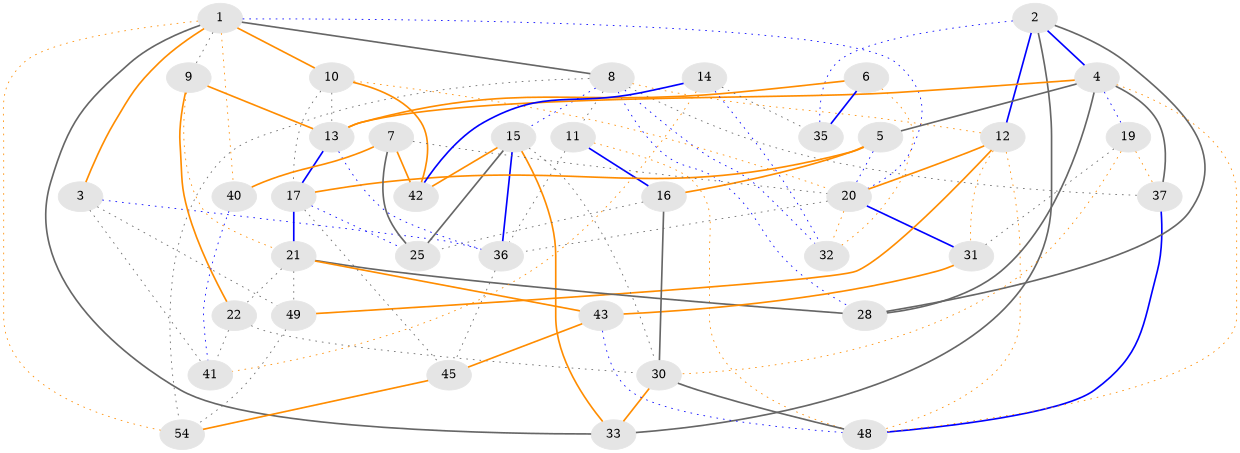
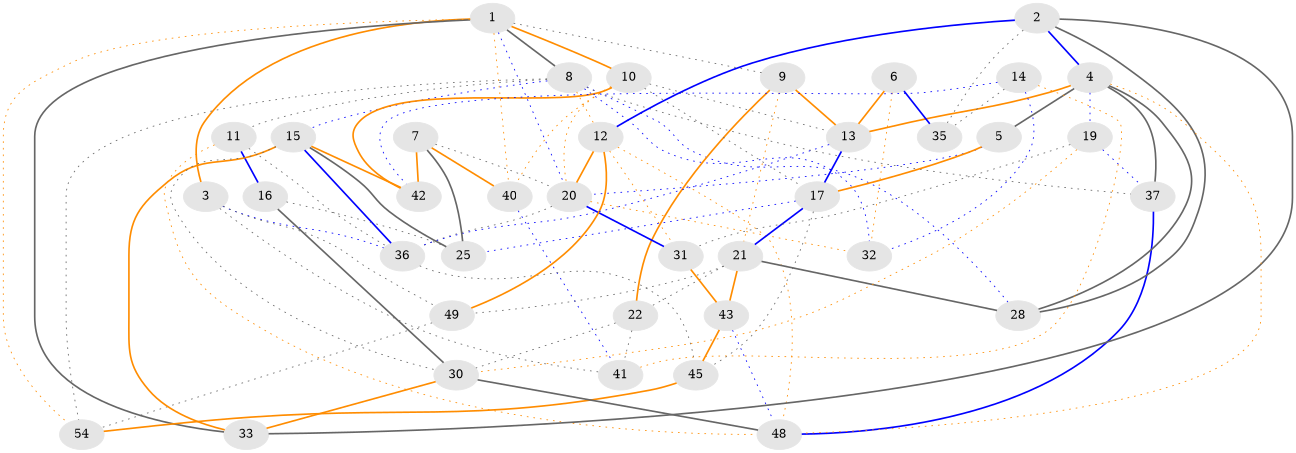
edge "2" -- "35": color blue -> gray40
edge "14" -- "42": style bold -> dotted
edge "10" -- "40": added
edge "19" -- "37": color darkorange -> blue
edge "5" -- "16": removed
